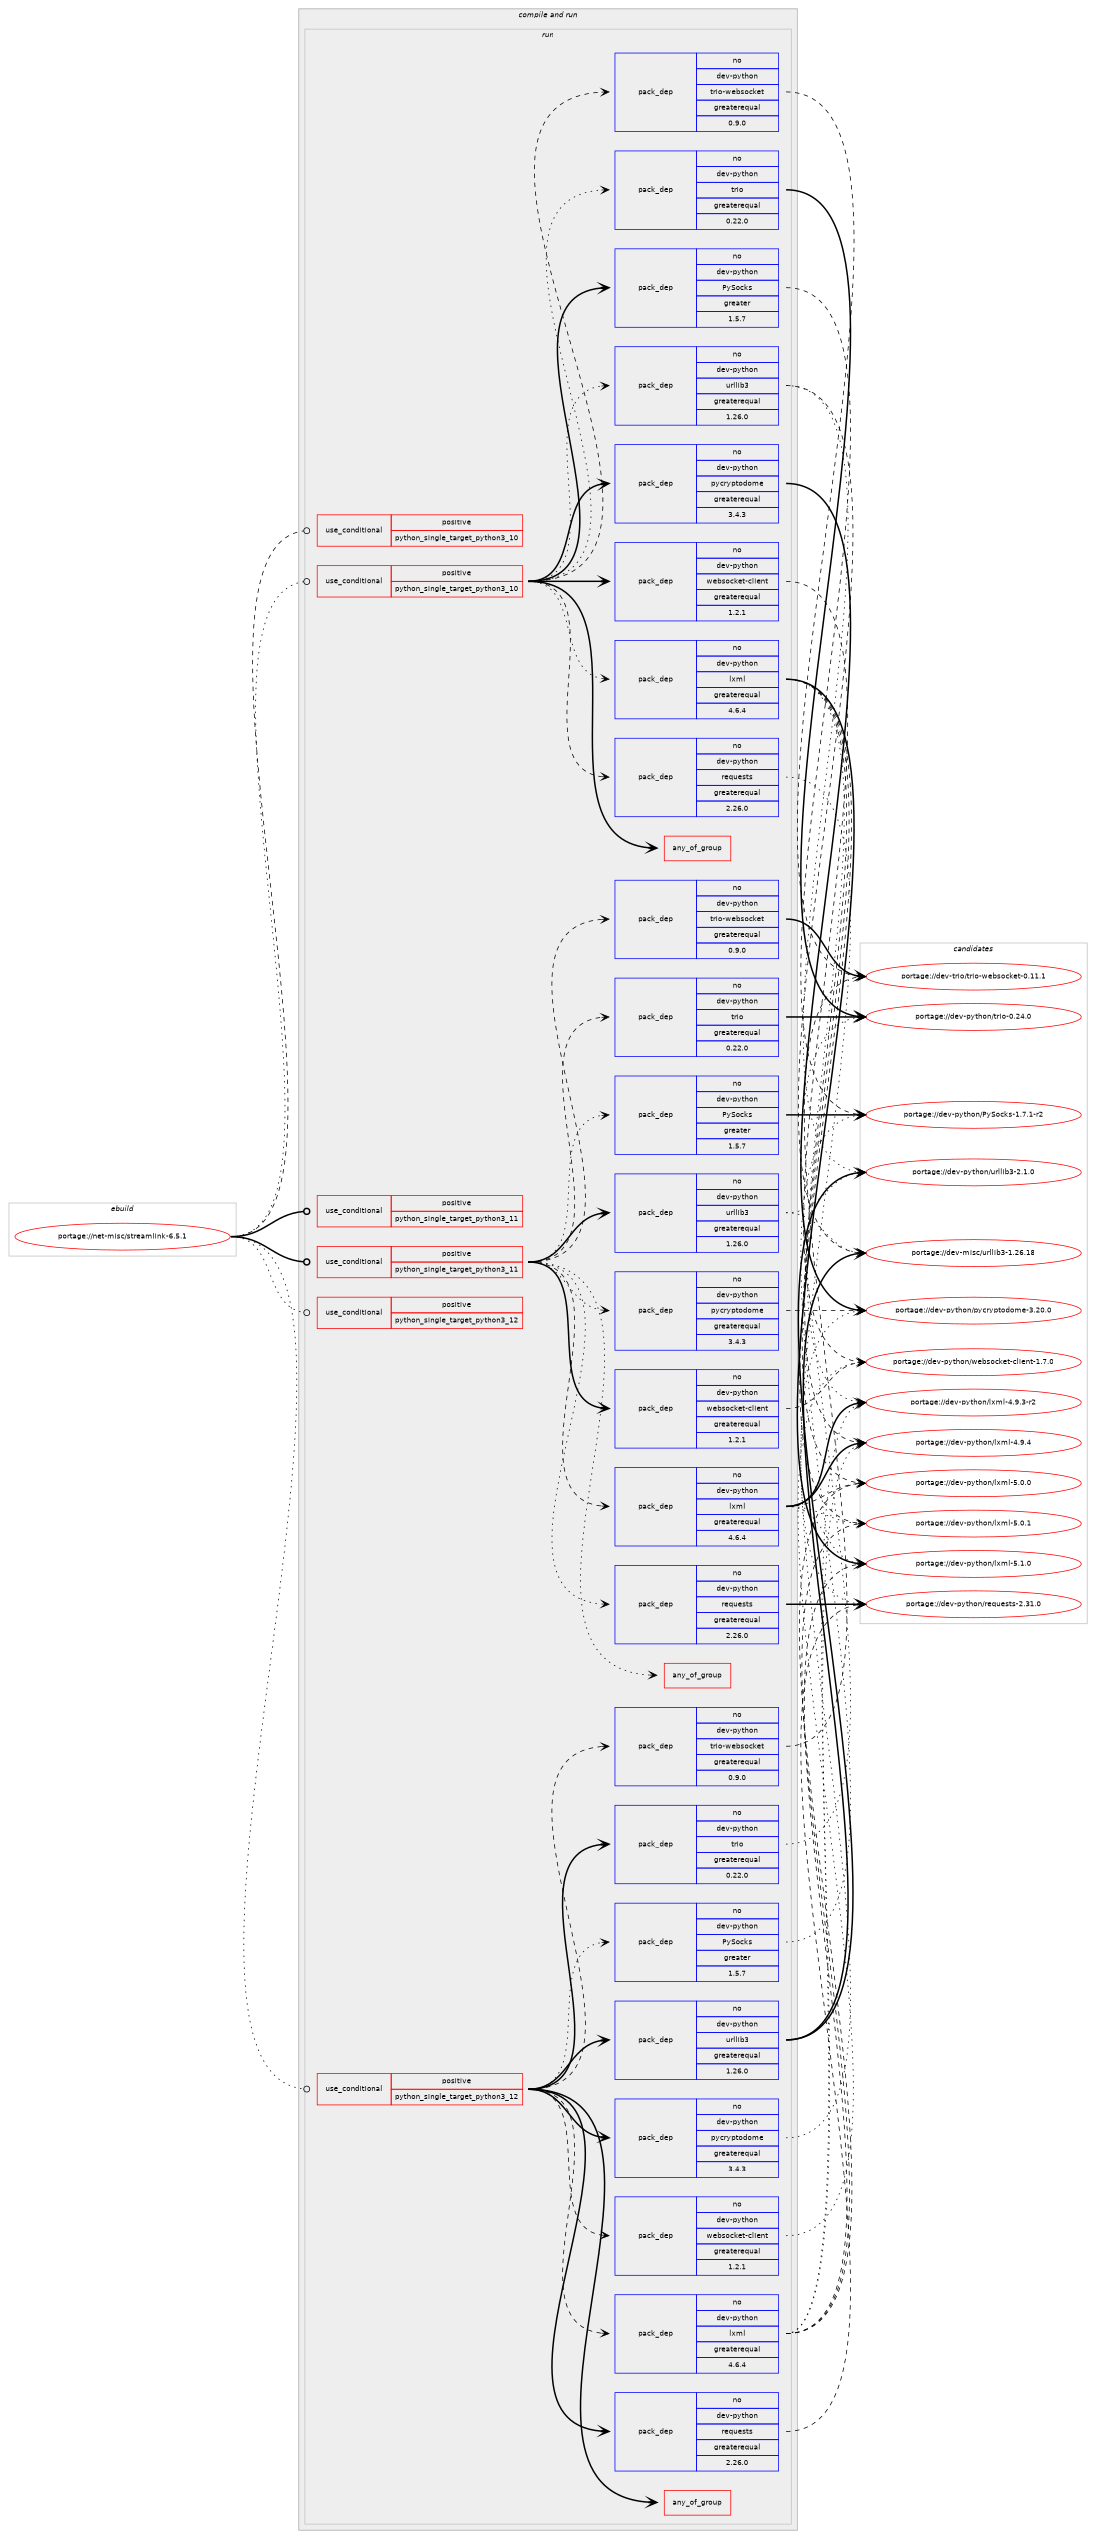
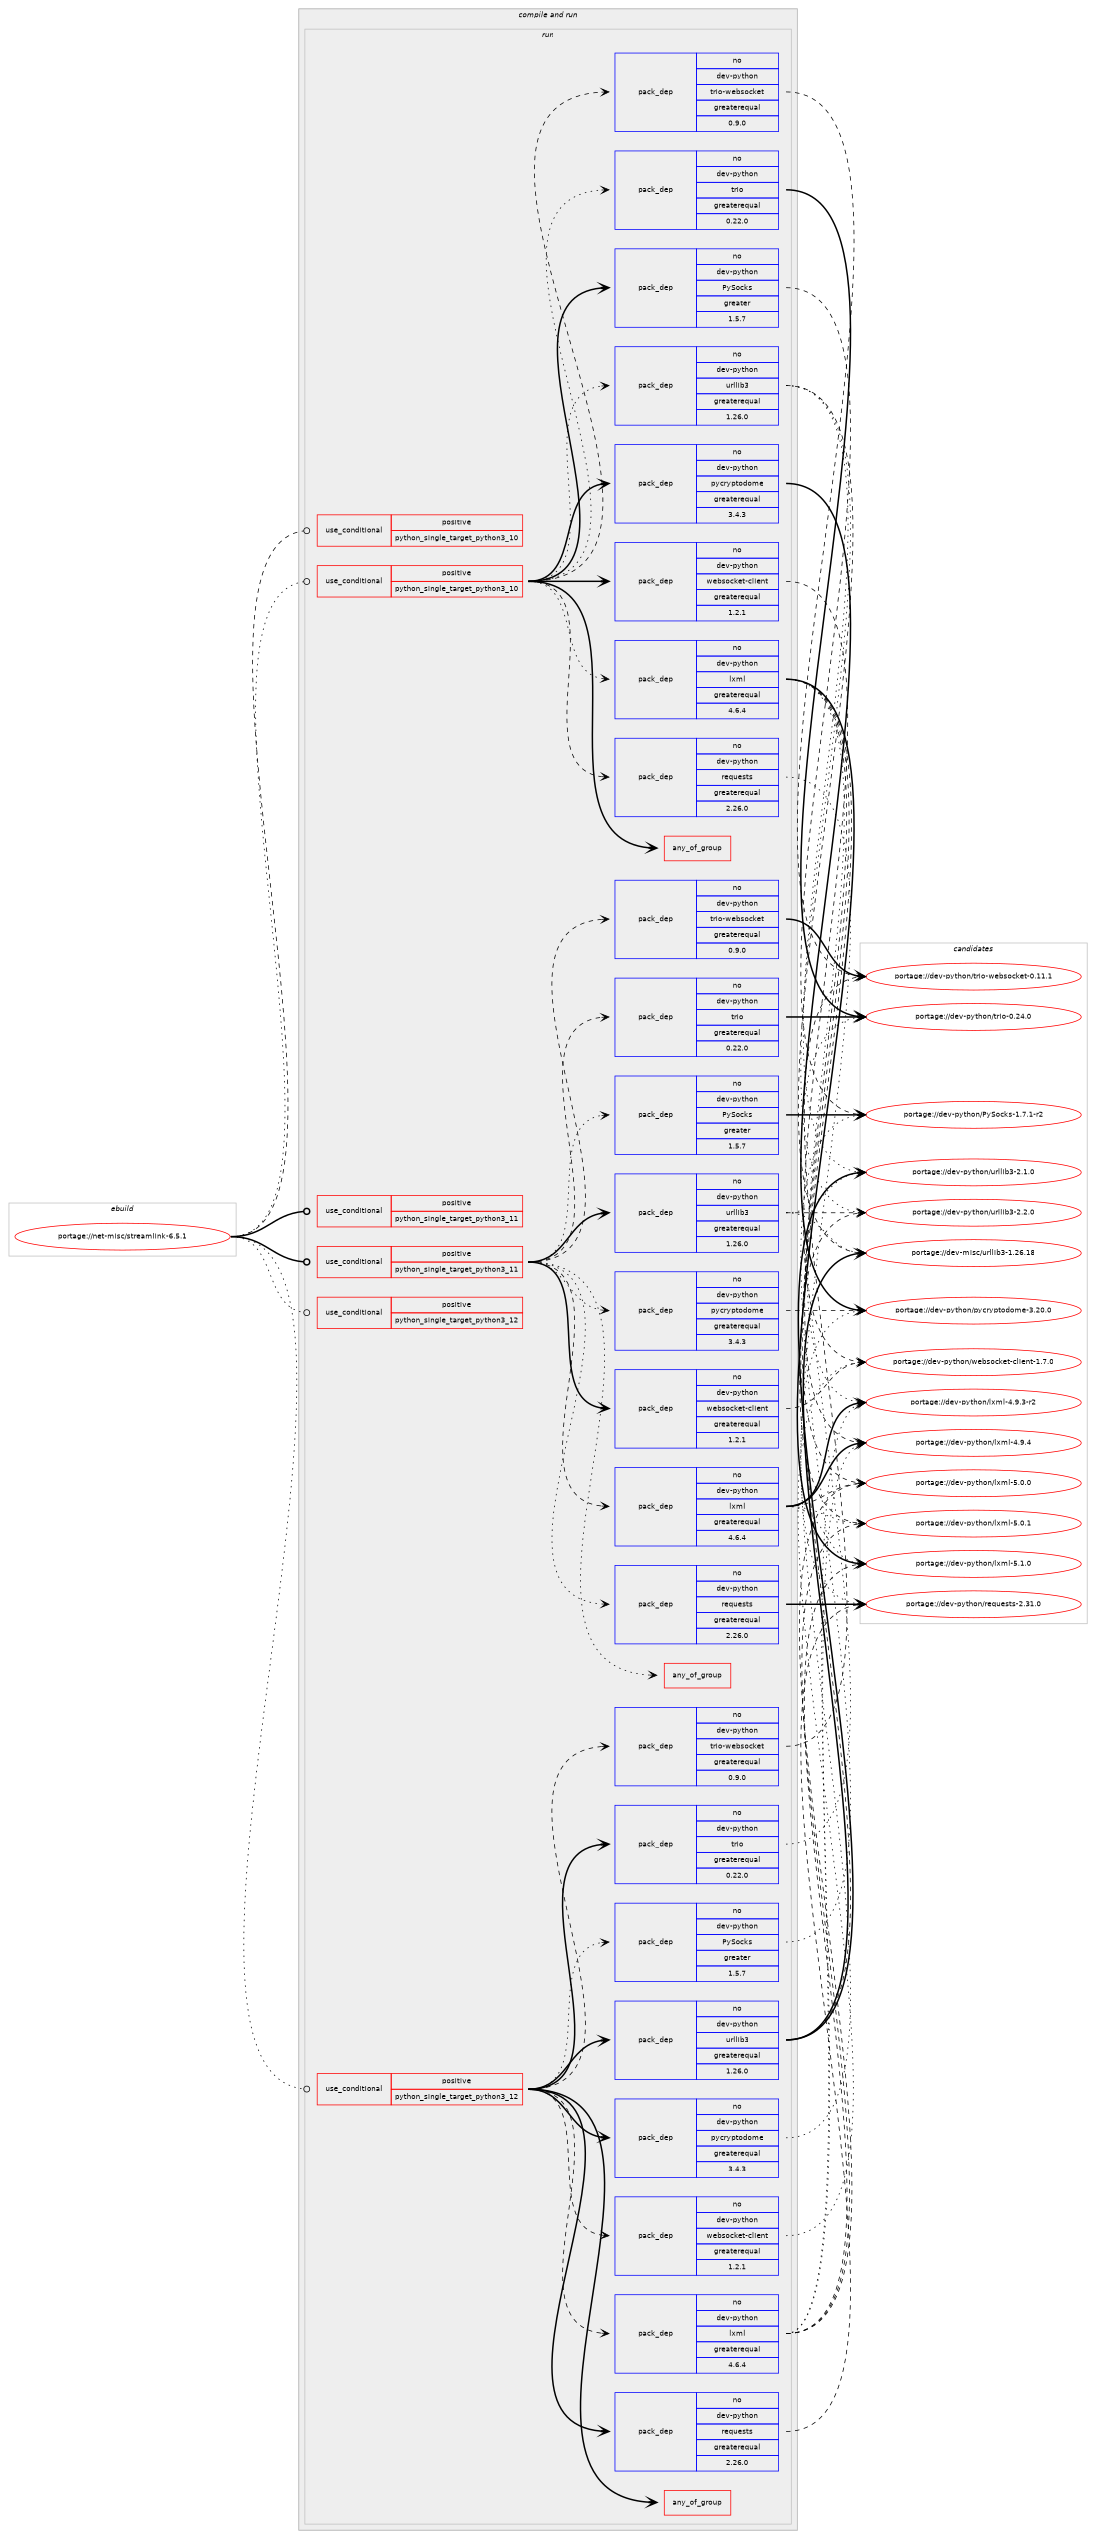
node "portage://dev-trio/trio-websocket-0.11.1": label "portage://dev-trio/trio-websocket-0.11.1" -> "portage://dev-python/trio-websocket-0.11.1"
node "portage://dev-python/urllib3-2.2.0": added
